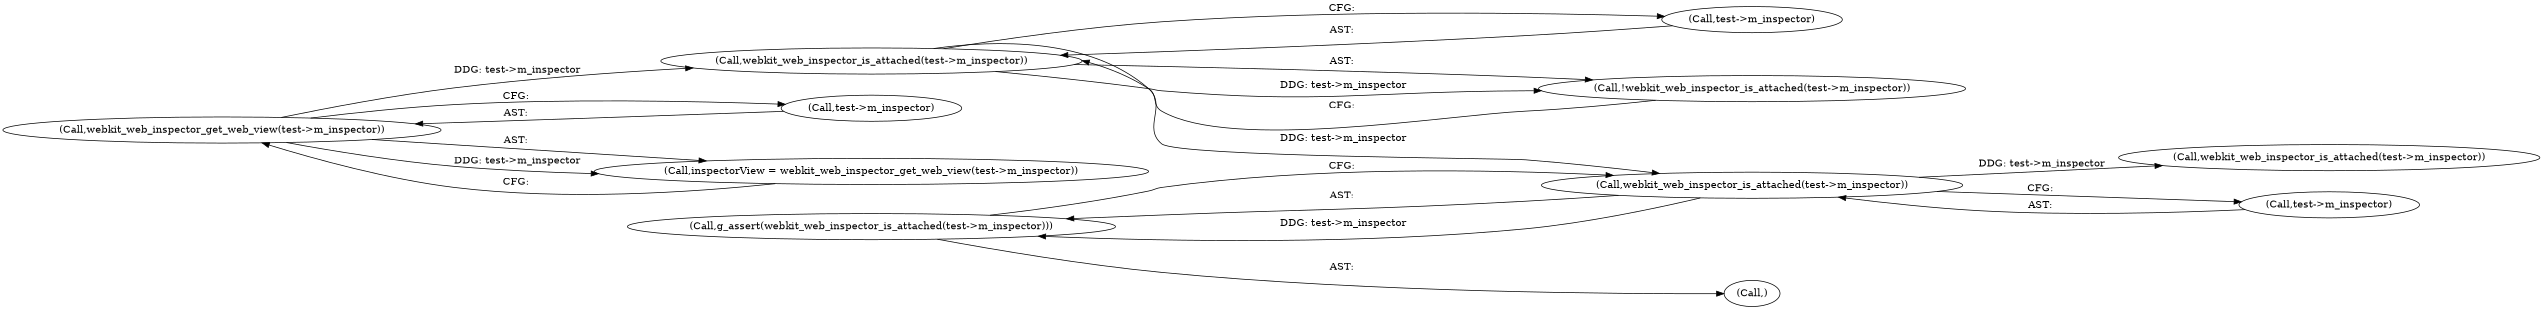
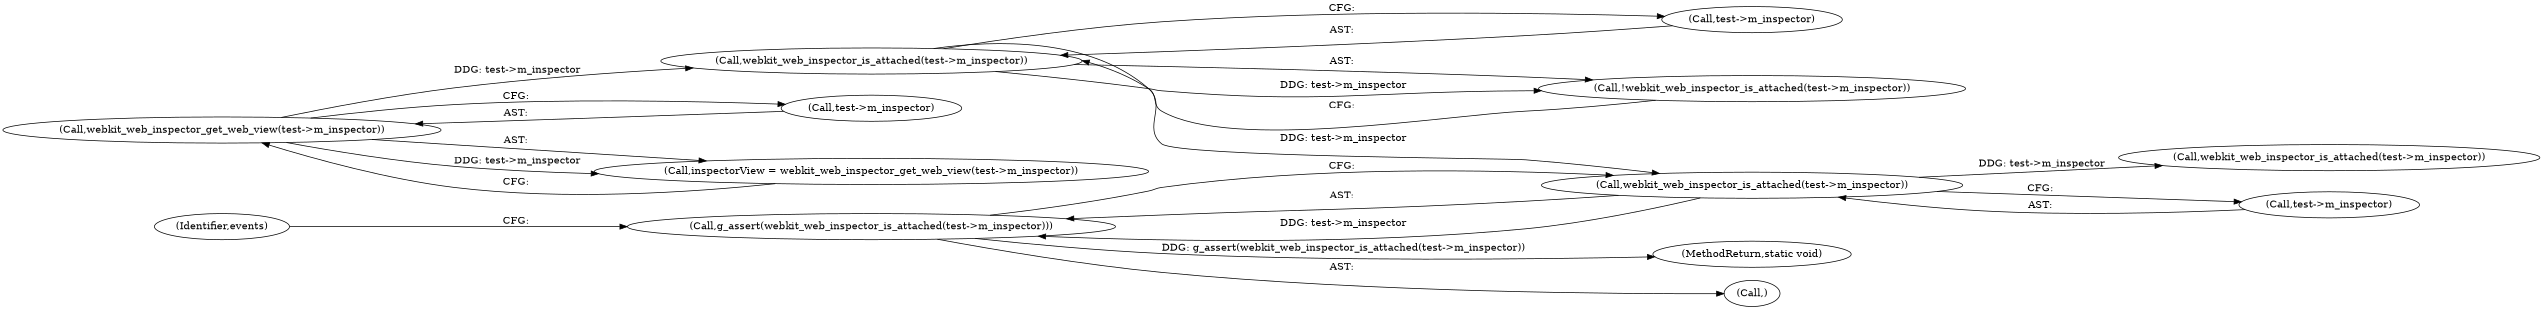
node "(Identifier,events)": added
node "(MethodReturn,static void)": added
